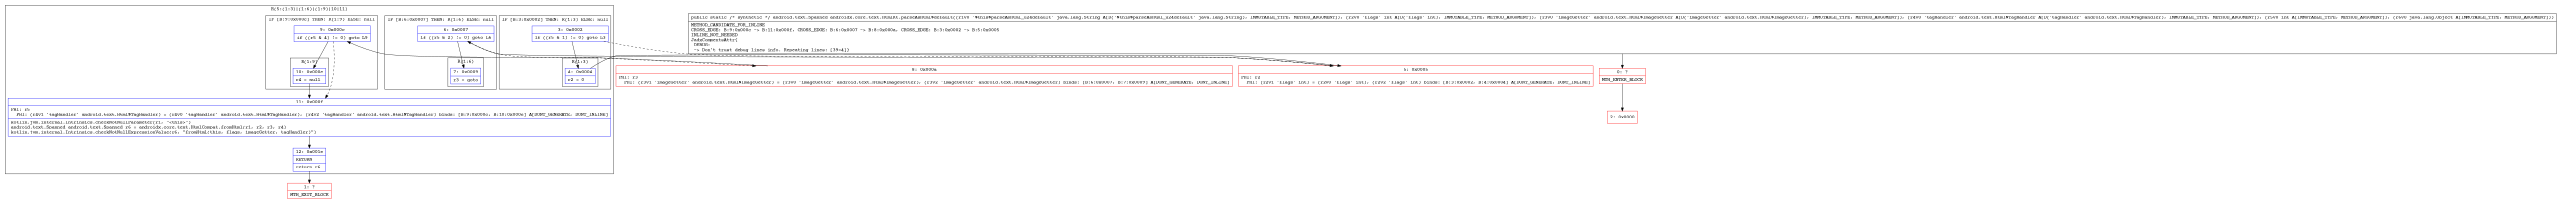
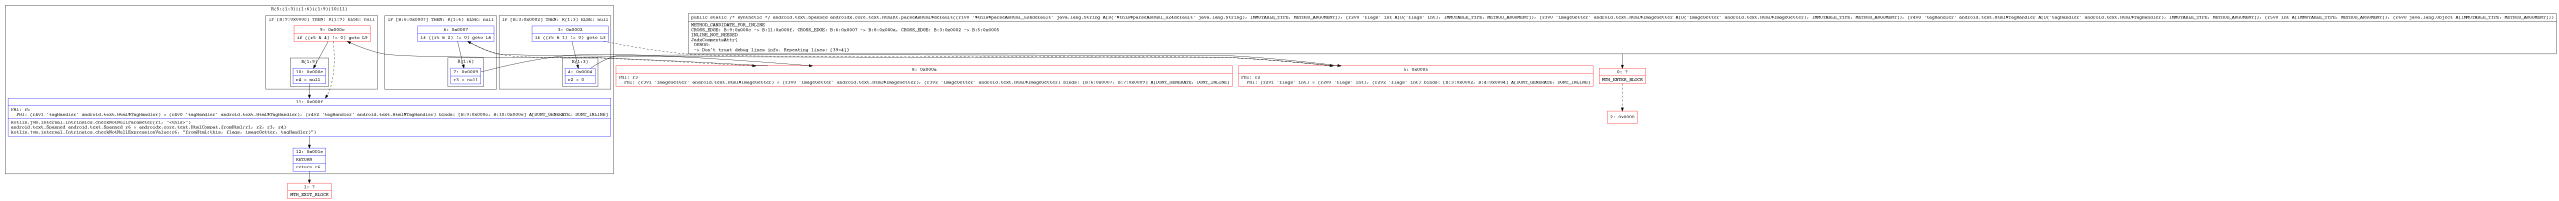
node "9: 0x000c": color blue -> red
edge "7: 0x0009" -> "8: 0x000a": added
node "7: 0x0009": text "r3 = goto" -> "r3 = null"
edge "0: ?" -> "2: 0x0000": style solid -> dashed
